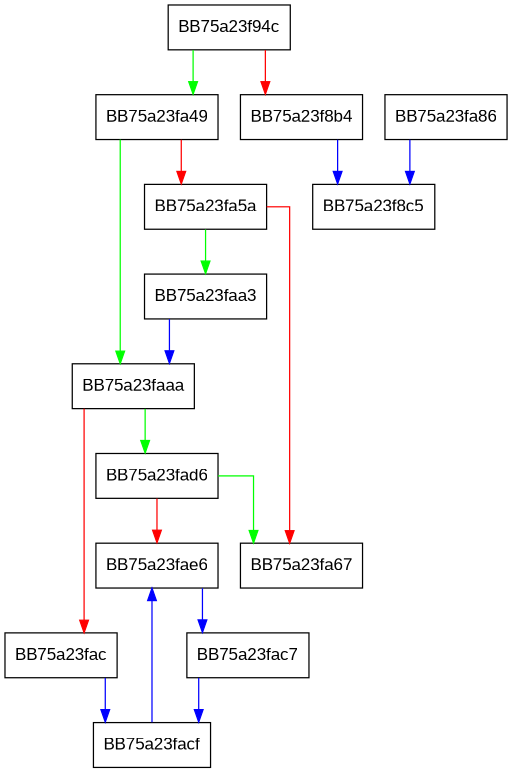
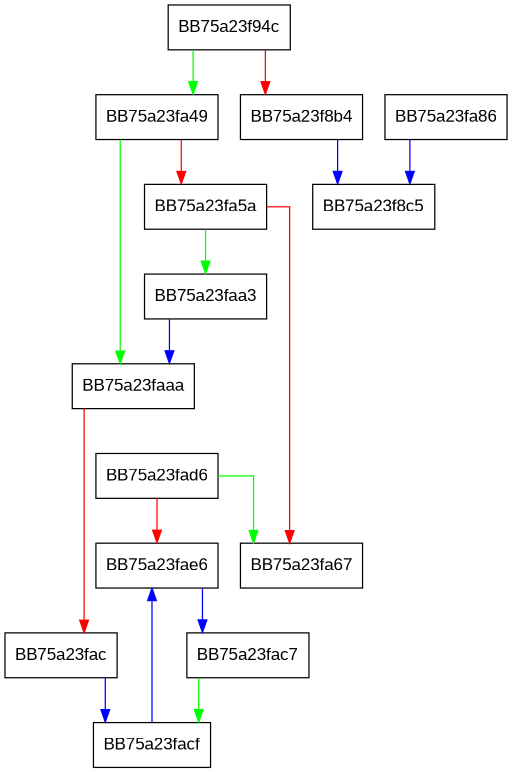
edge "BB75a23faaa" -> "BB75a23fad6": removed
edge "BB75a23fac7" -> "BB75a23facf": color blue -> green
